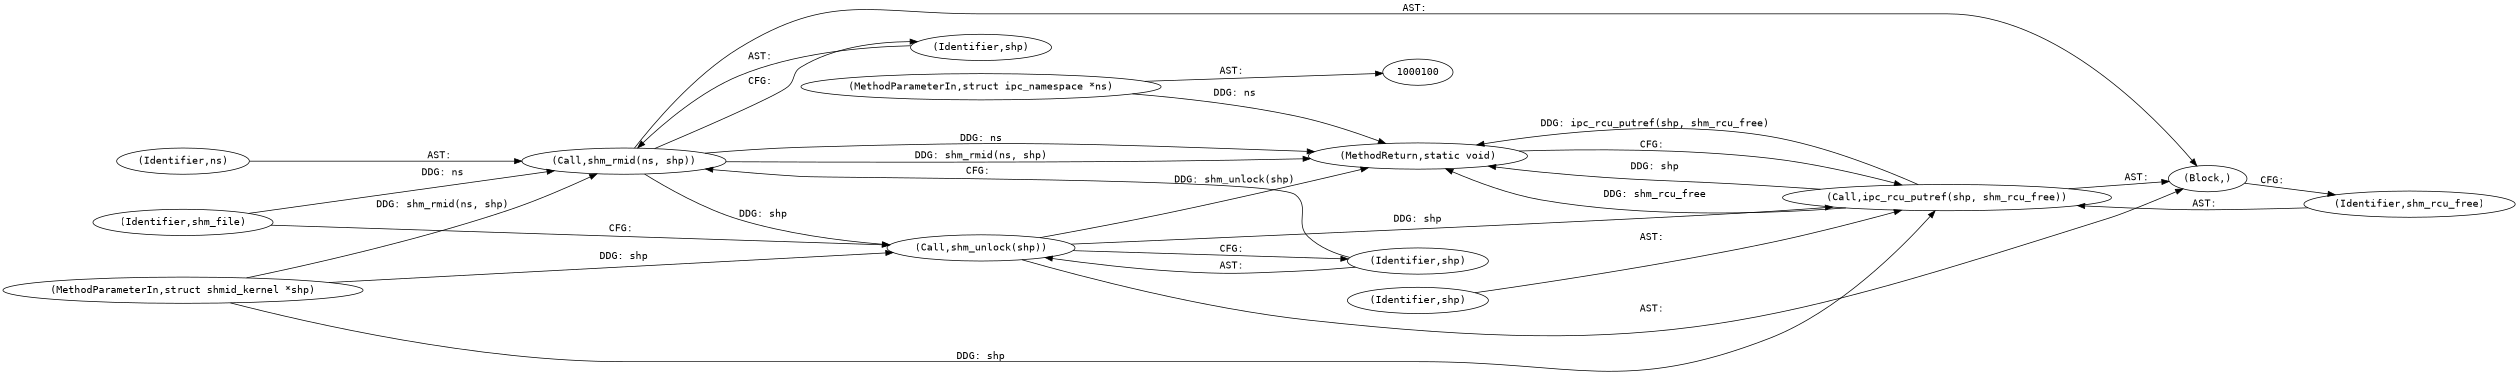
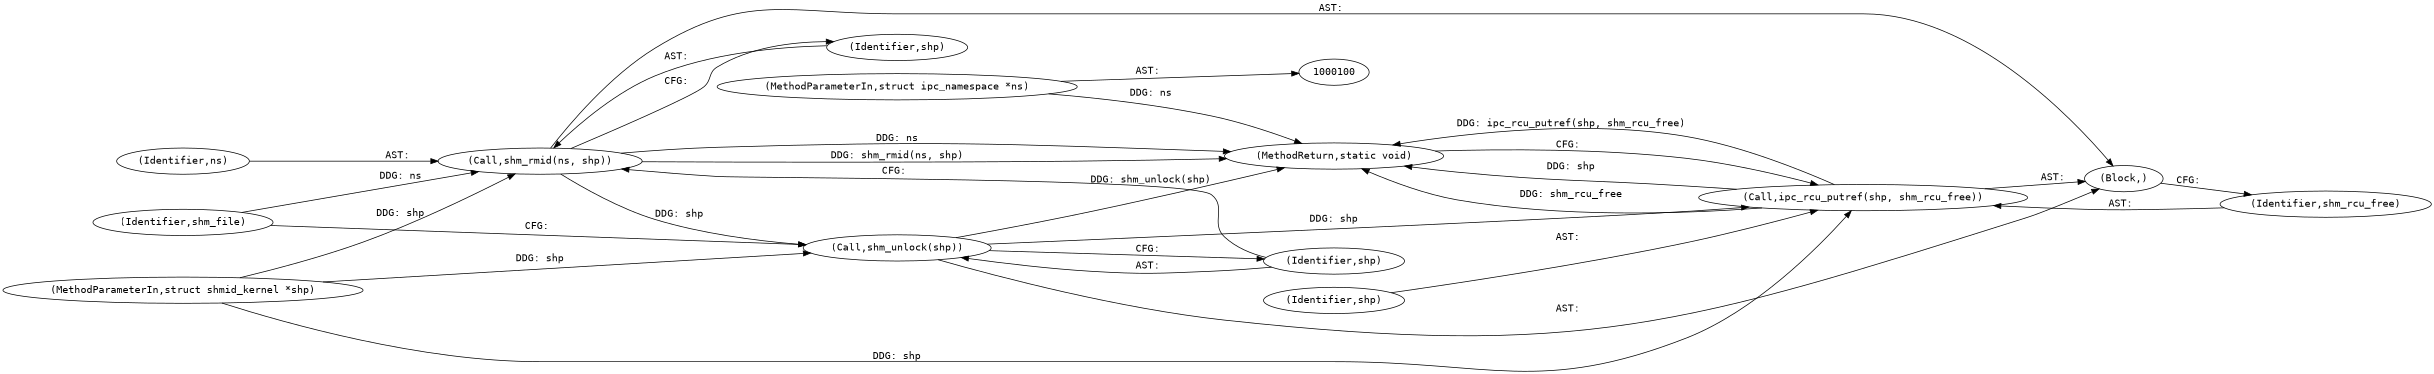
edge "(MethodParameterIn,struct shmid_kernel *shp)" -> "(Call,shm_rmid(ns, shp))": label "DDG: shm_rmid(ns, shp)" -> "DDG: shp"
